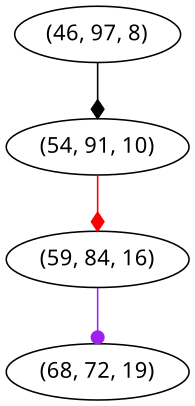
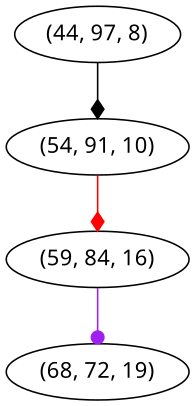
node "(46, 97, 8)": label "(46, 97, 8)" -> "(44, 97, 8)"
